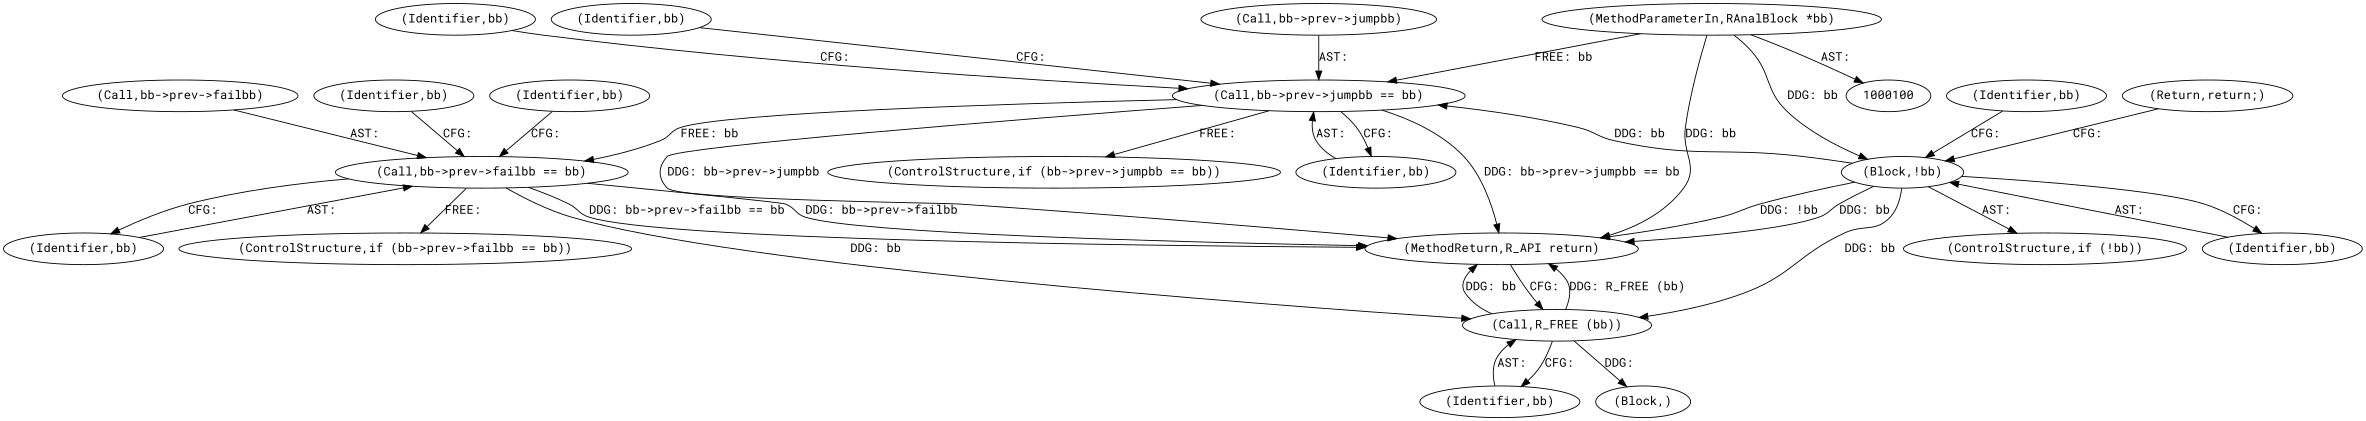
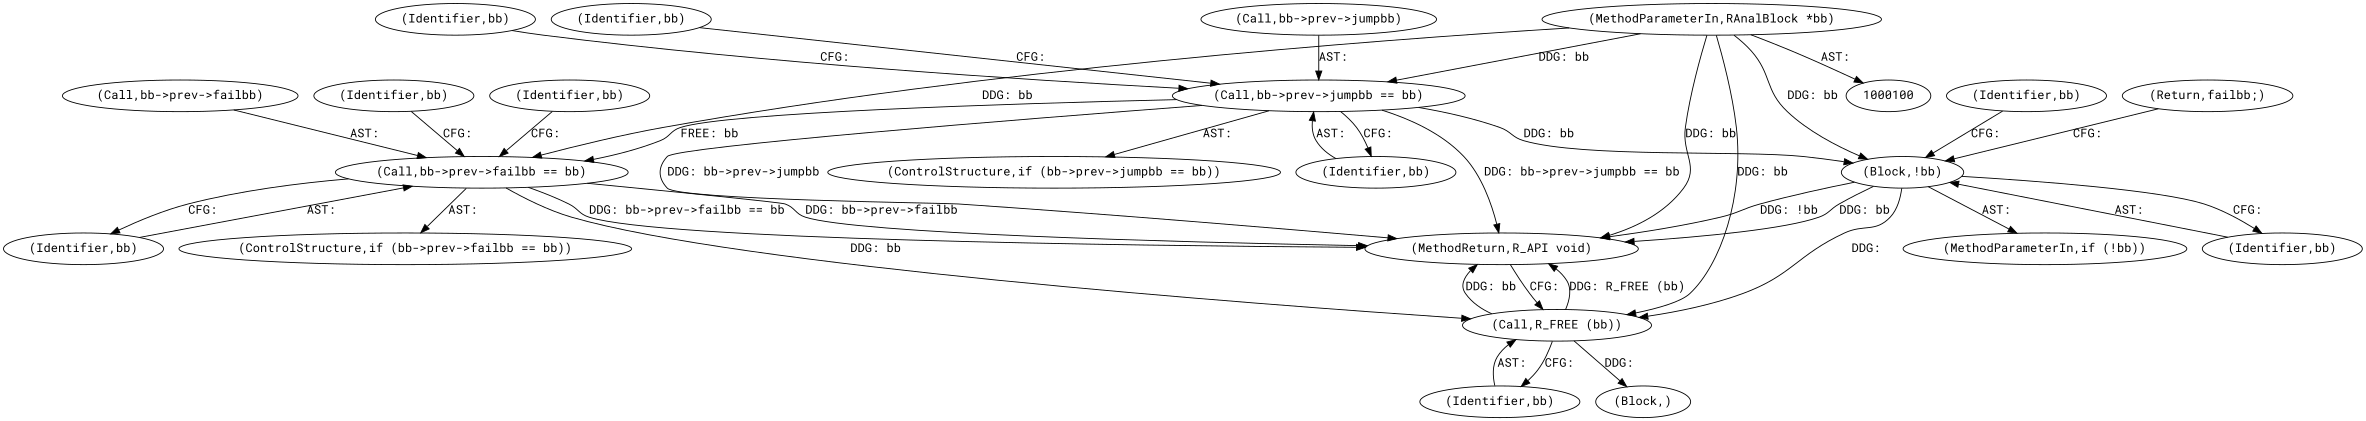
edge "(MethodParameterIn,RAnalBlock *bb)" -> "(Call,bb->prev->jumpbb == bb)": label "FREE: bb" -> "DDG: bb"
edge "(MethodParameterIn,RAnalBlock *bb)" -> "(Call,bb->prev->failbb == bb)": added, label "DDG: bb"
node "(Return,return;)": label "(Return,return;)" -> "(Return,failbb;)"
edge "(Call,bb->prev->jumpbb == bb)" -> "(ControlStructure,if (bb->prev->jumpbb == bb))": label "FREE: " -> "AST: "
edge "(Block,!bb)" -> "(Call,bb->prev->jumpbb == bb)": reversed
edge "(MethodParameterIn,RAnalBlock *bb)" -> "(Call,R_FREE (bb))": added, label "DDG: bb"
edge "(Call,bb->prev->failbb == bb)" -> "(ControlStructure,if (bb->prev->failbb == bb))": label "FREE: " -> "AST: "
node "(MethodReturn,R_API return)": label "(MethodReturn,R_API return)" -> "(MethodReturn,R_API void)"
edge "(Block,!bb)" -> "(Call,R_FREE (bb))": label "DDG: bb" -> "DDG: "
node "(ControlStructure,if (!bb))": label "(ControlStructure,if (!bb))" -> "(MethodParameterIn,if (!bb))"
